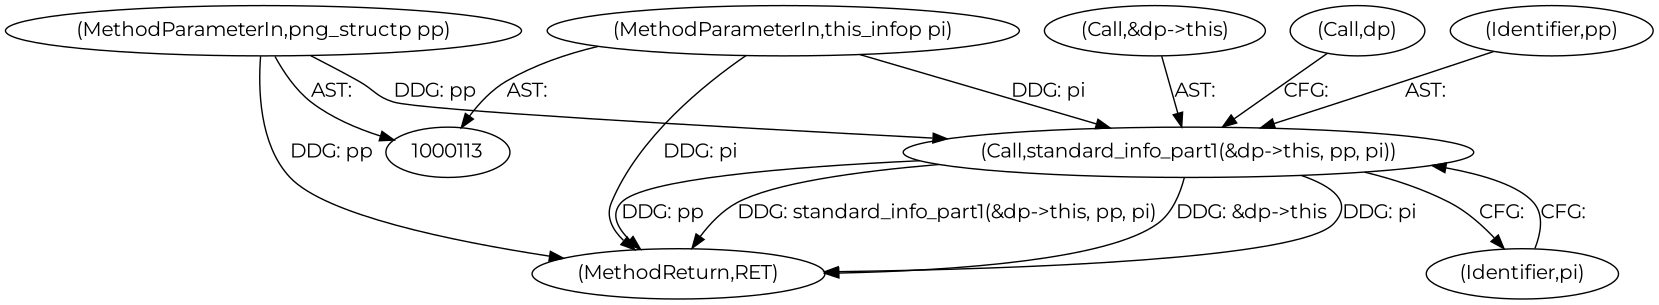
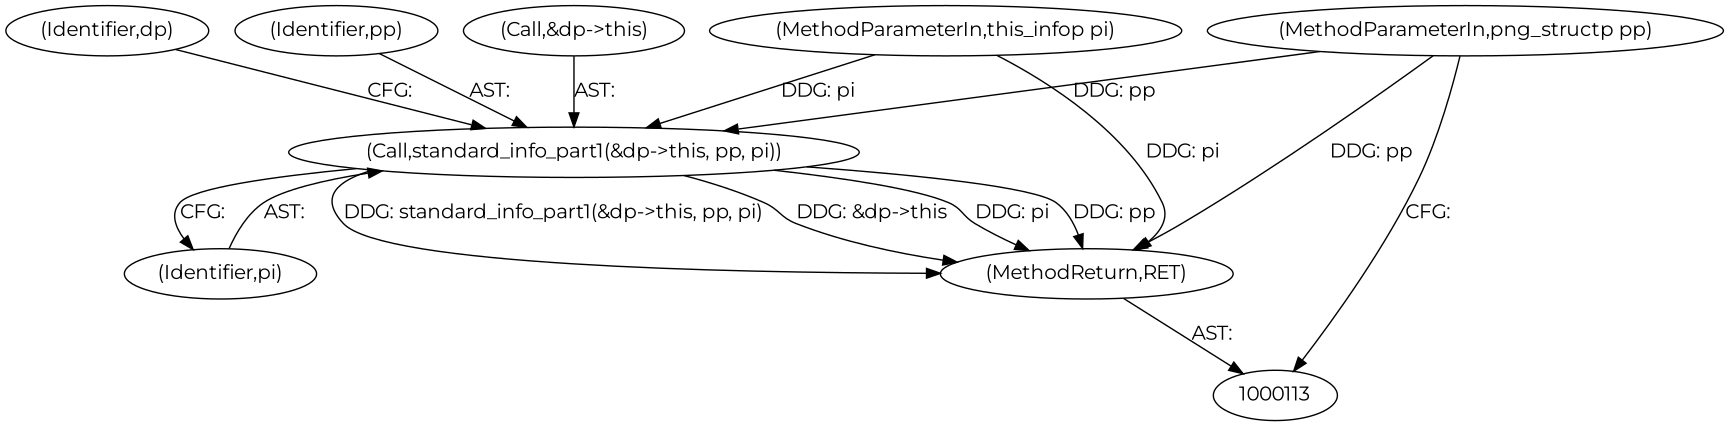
node "(Call,dp)": label "(Call,dp)" -> "(Identifier,dp)"
edge "(MethodParameterIn,this_infop pi)" -> "1000113": now "(MethodReturn,RET)" -> "1000113"
edge "(MethodParameterIn,png_structp pp)" -> "1000113": label "AST: " -> "CFG: "
edge "(Identifier,pi)" -> "(Call,standard_info_part1(&dp->this, pp, pi))": label "CFG: " -> "AST: "
